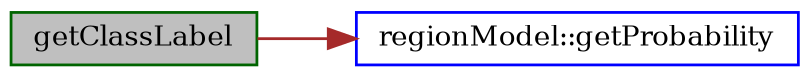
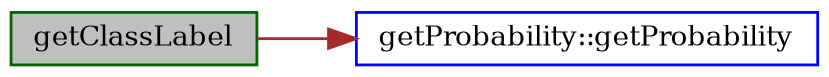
node "regionModel::getProbability": label "regionModel::getProbability" -> "getProbability::getProbability"
